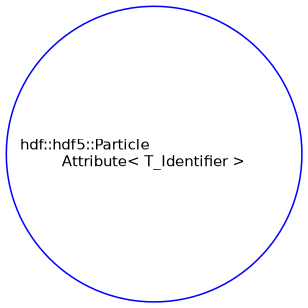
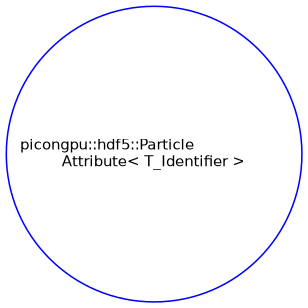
node "hdf::hdf5::Particle Attribute< T_Identifier >": label "hdf::hdf5::Particle Attribute< T_Identifier >" -> "picongpu::hdf5::Particle Attribute< T_Identifier >"
